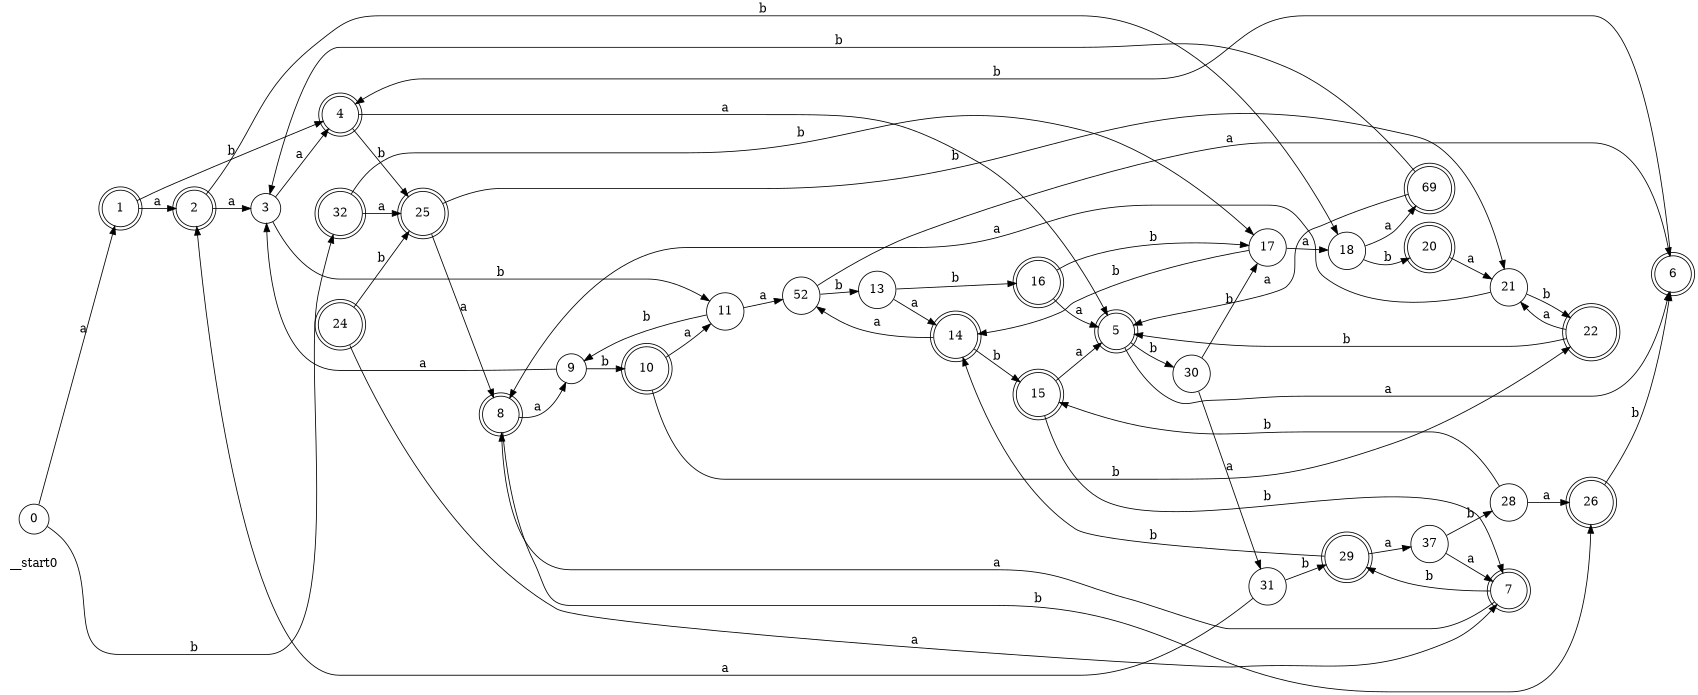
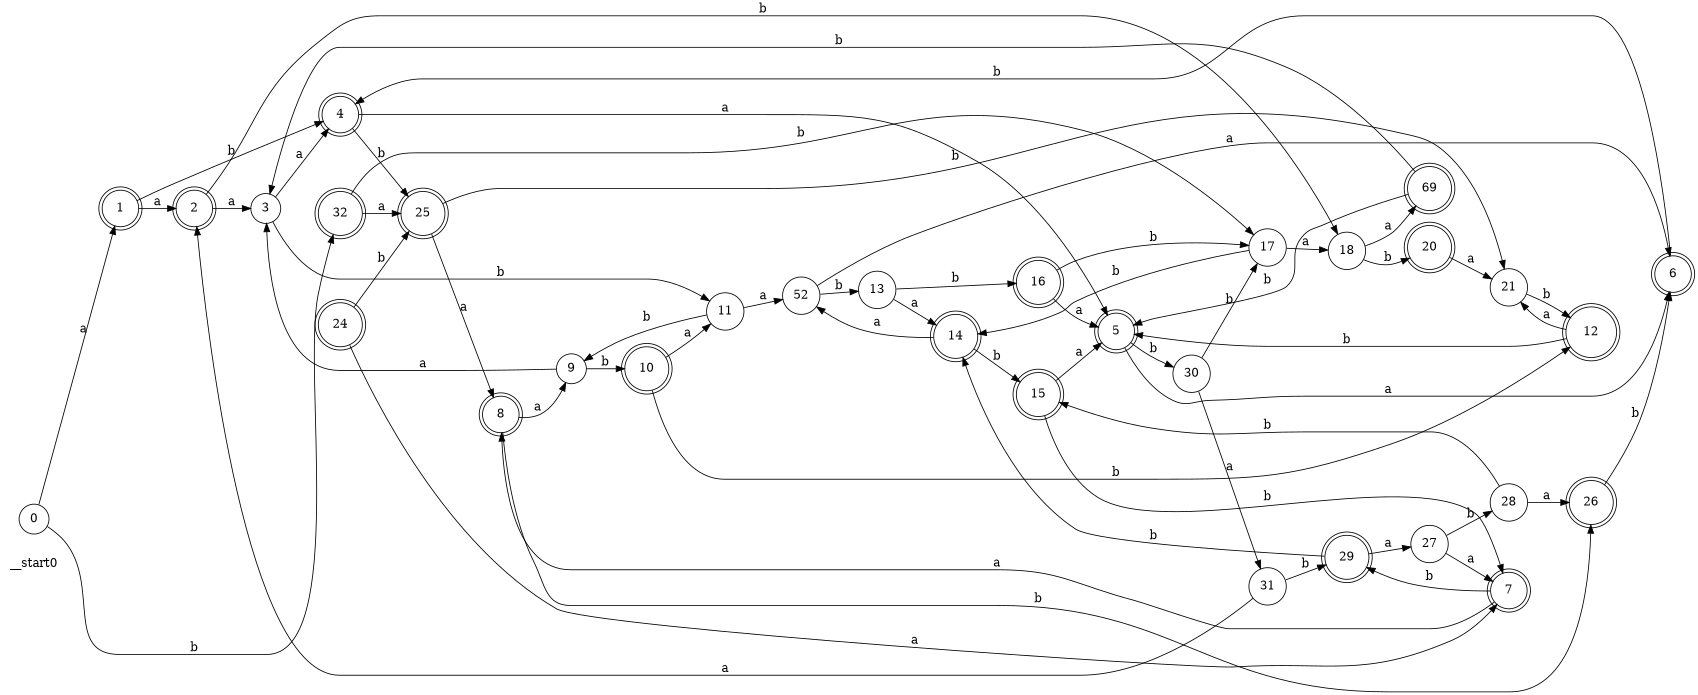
edge "21" -> "8": removed, label "a"
edge "69" -> "5": label "a" -> "b"
node "22": label "22" -> "12"
node "37": label "37" -> "27"
